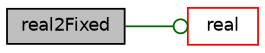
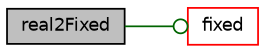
node "real": label "real" -> "fixed"
